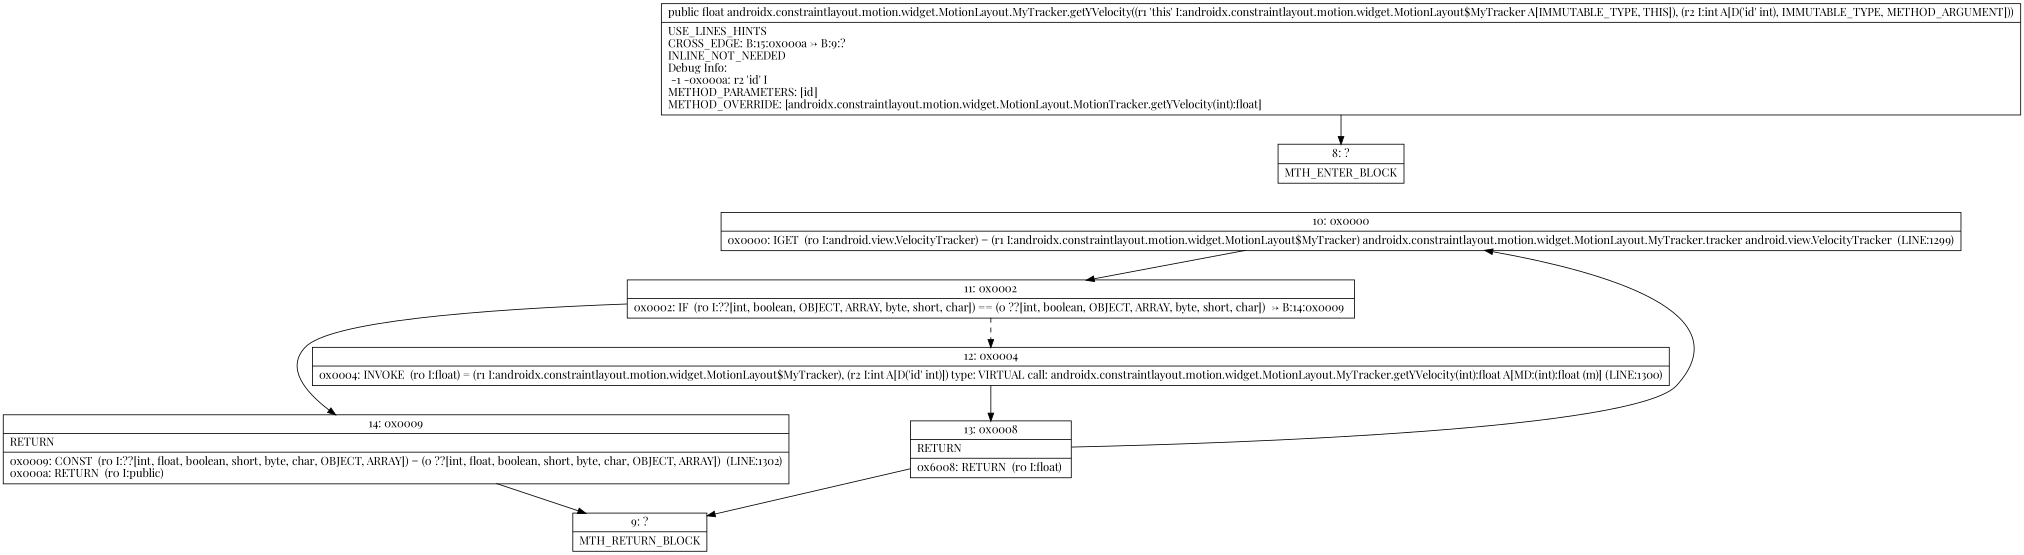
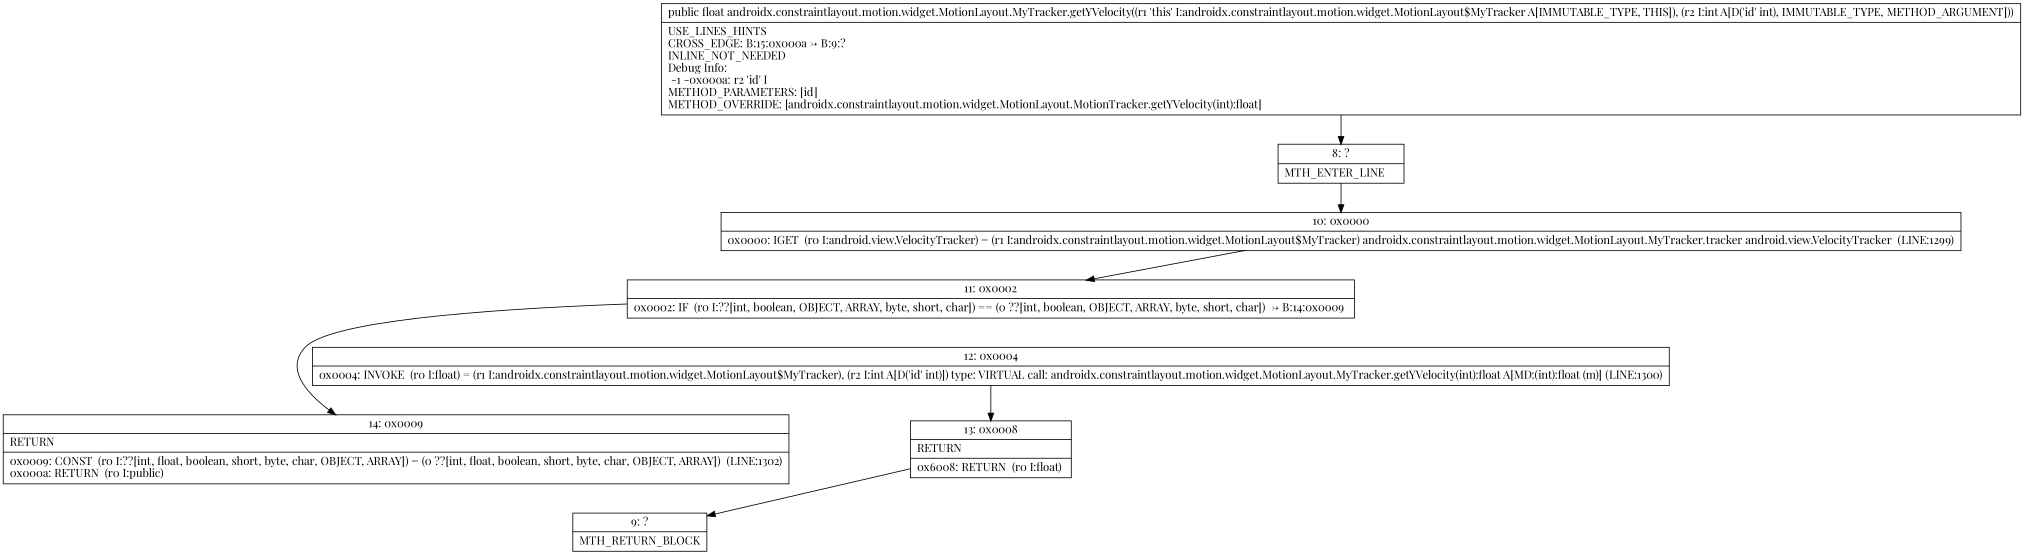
node "8: ?": text "MTH_ENTER_BLOCK" -> "MTH_ENTER_LINE"
edge "11: 0x0002" -> "12: 0x0004": removed
edge "13: 0x0008" -> "10: 0x0000": now "8: ?" -> "10: 0x0000"
edge "14: 0x0009" -> "9: ?": removed
